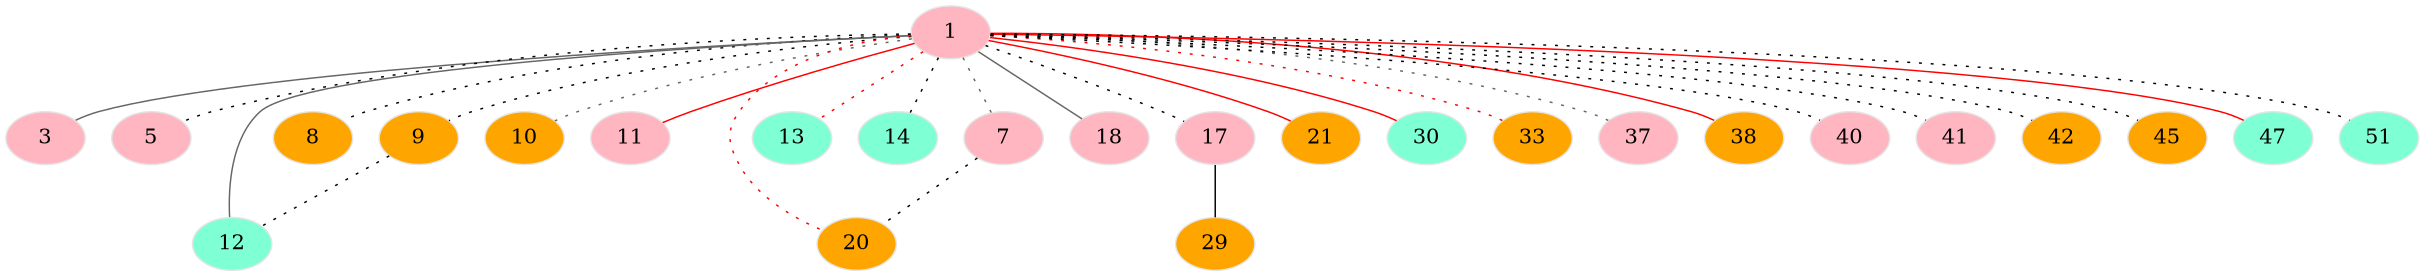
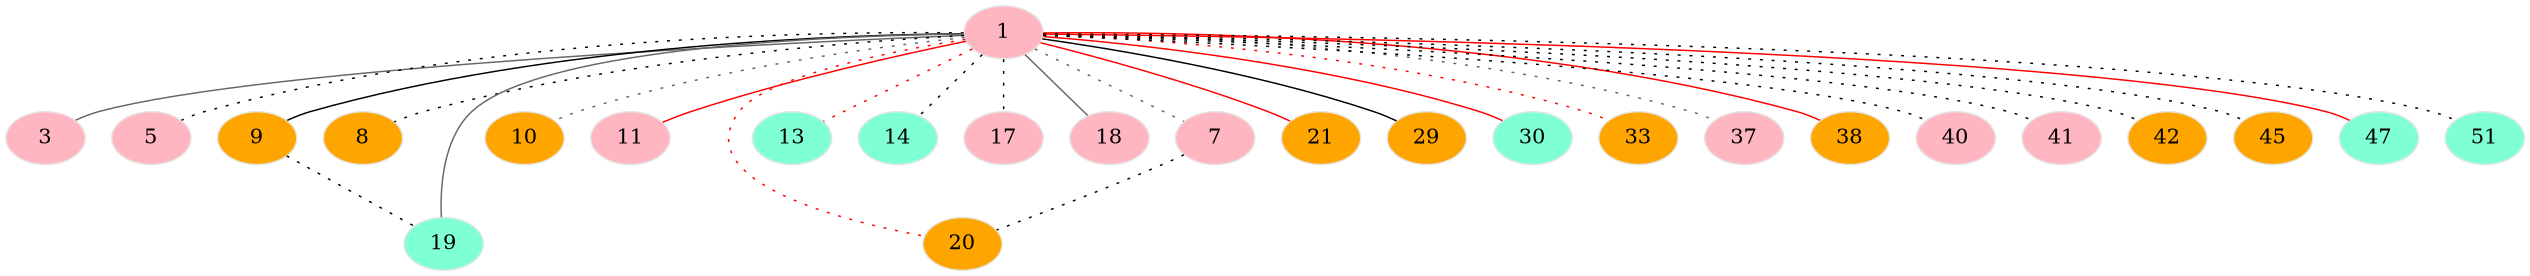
edge "1" -- "9": style dotted -> solid
edge "17" -- "29": now "1" -- "29"
node "12": label "12" -> "19"
